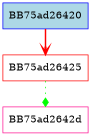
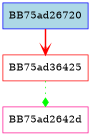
node "BB75ad26420": label "BB75ad26420" -> "BB75ad26720"
node "BB75ad26425": label "BB75ad26425" -> "BB75ad36425"
